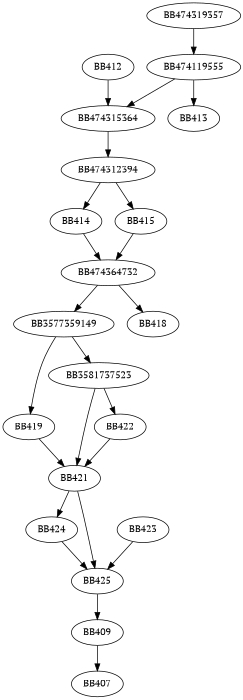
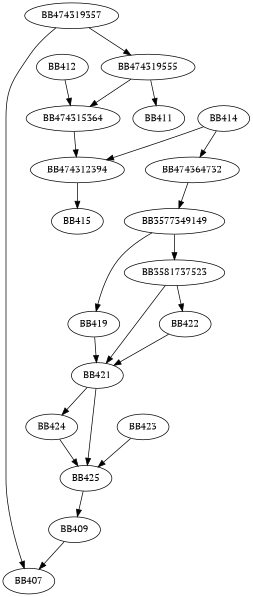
node "BB474119555": label "BB474119555" -> "BB474319555"
node "BB413": label "BB413" -> "BB411"
edge "BB474312394" -> "BB414": reversed
edge "BB415" -> "BB474364732": removed
edge "BB474319357" -> "BB407": added
node "BB3577359149": label "BB3577359149" -> "BB3577349149"
node "BB418": removed
